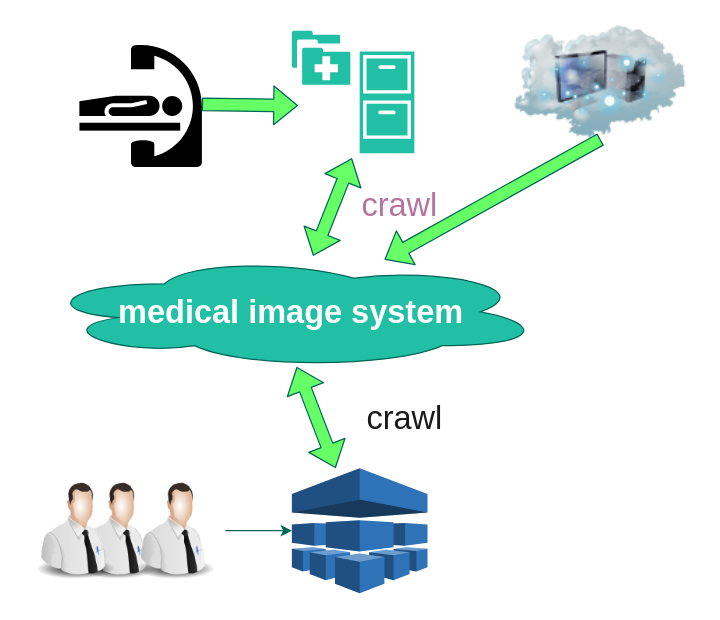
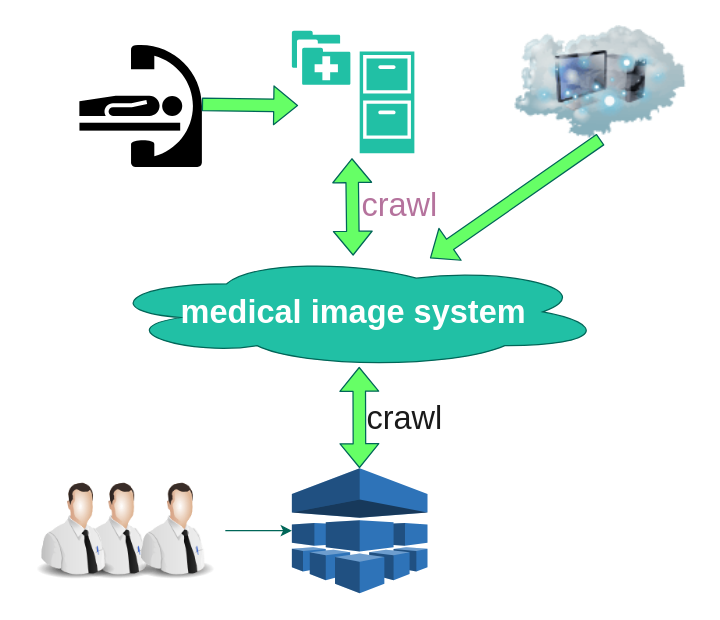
node "medical image system": moved (291, 312) -> (353, 312)
